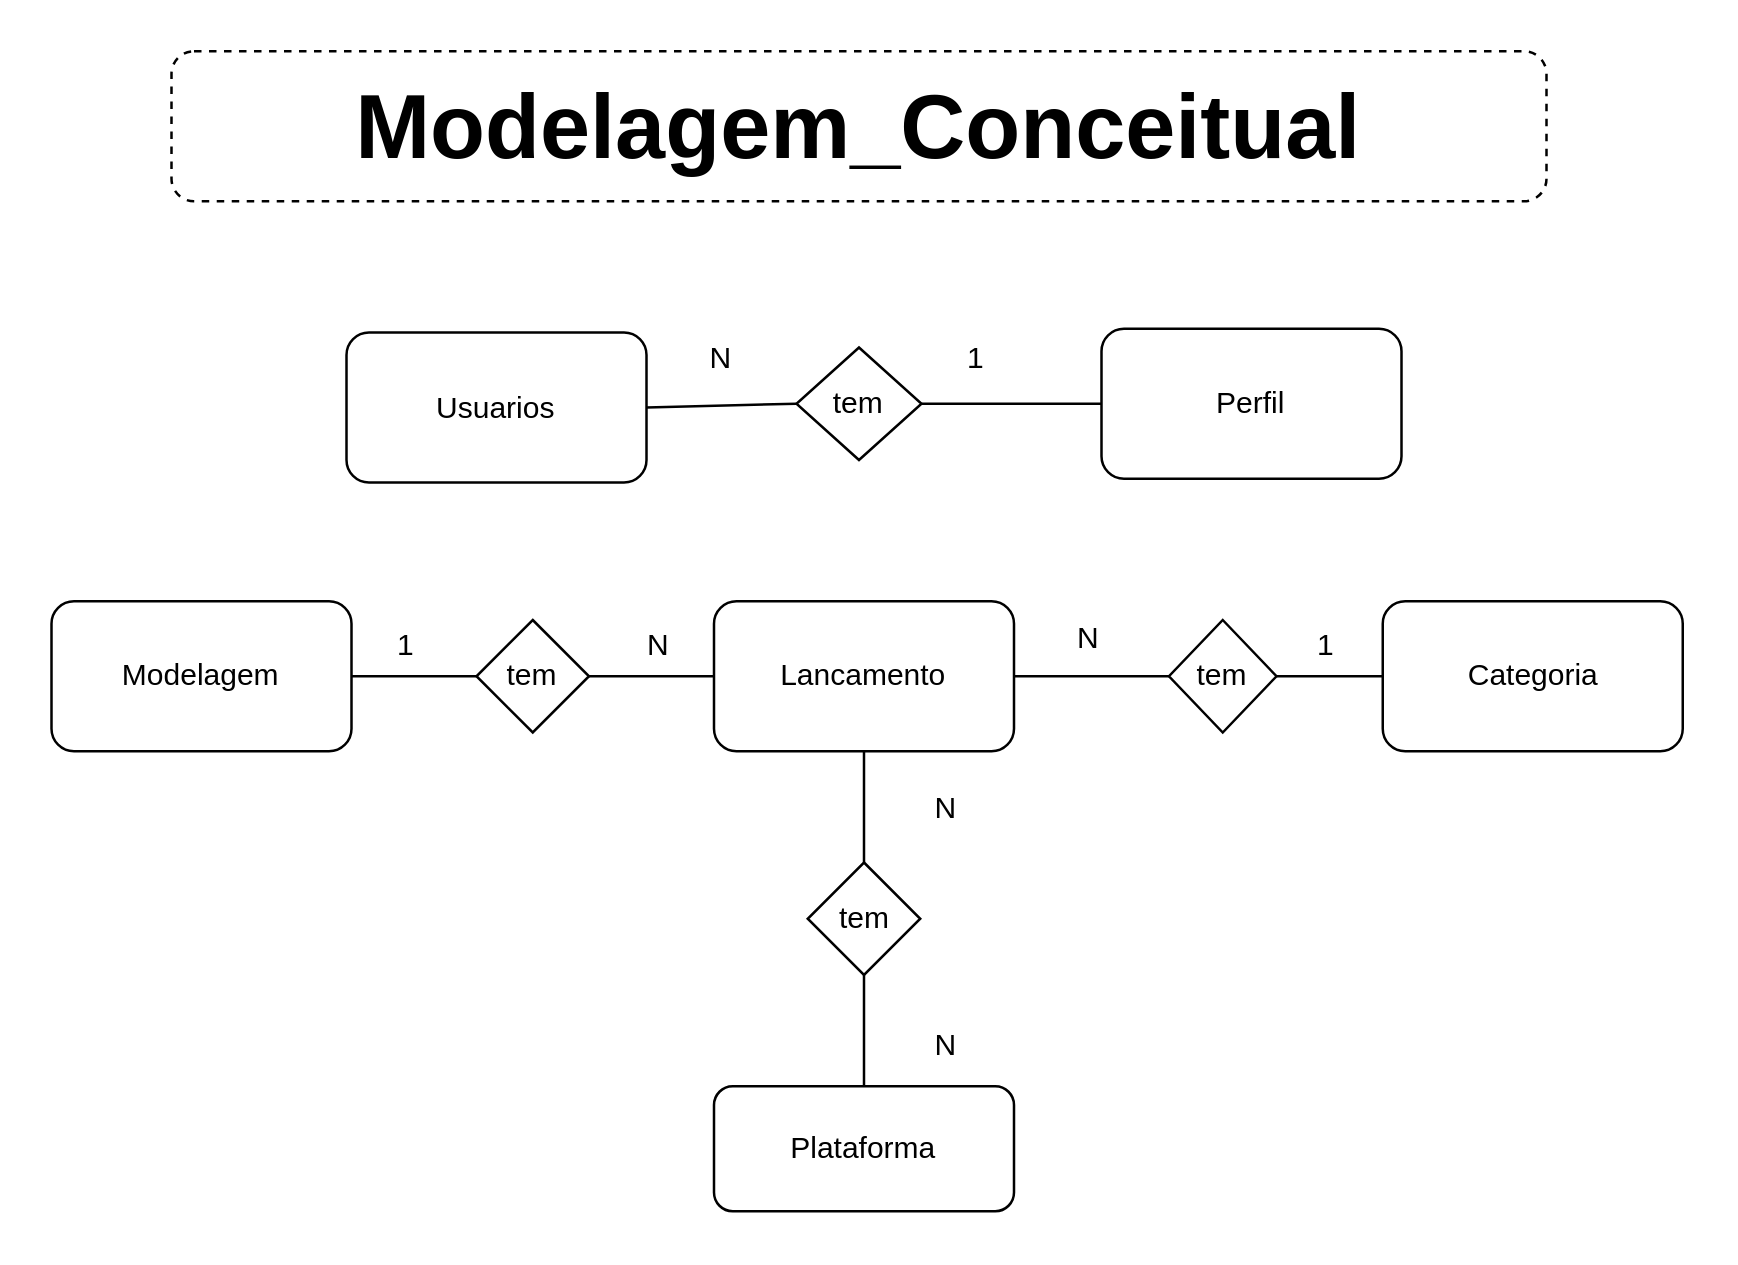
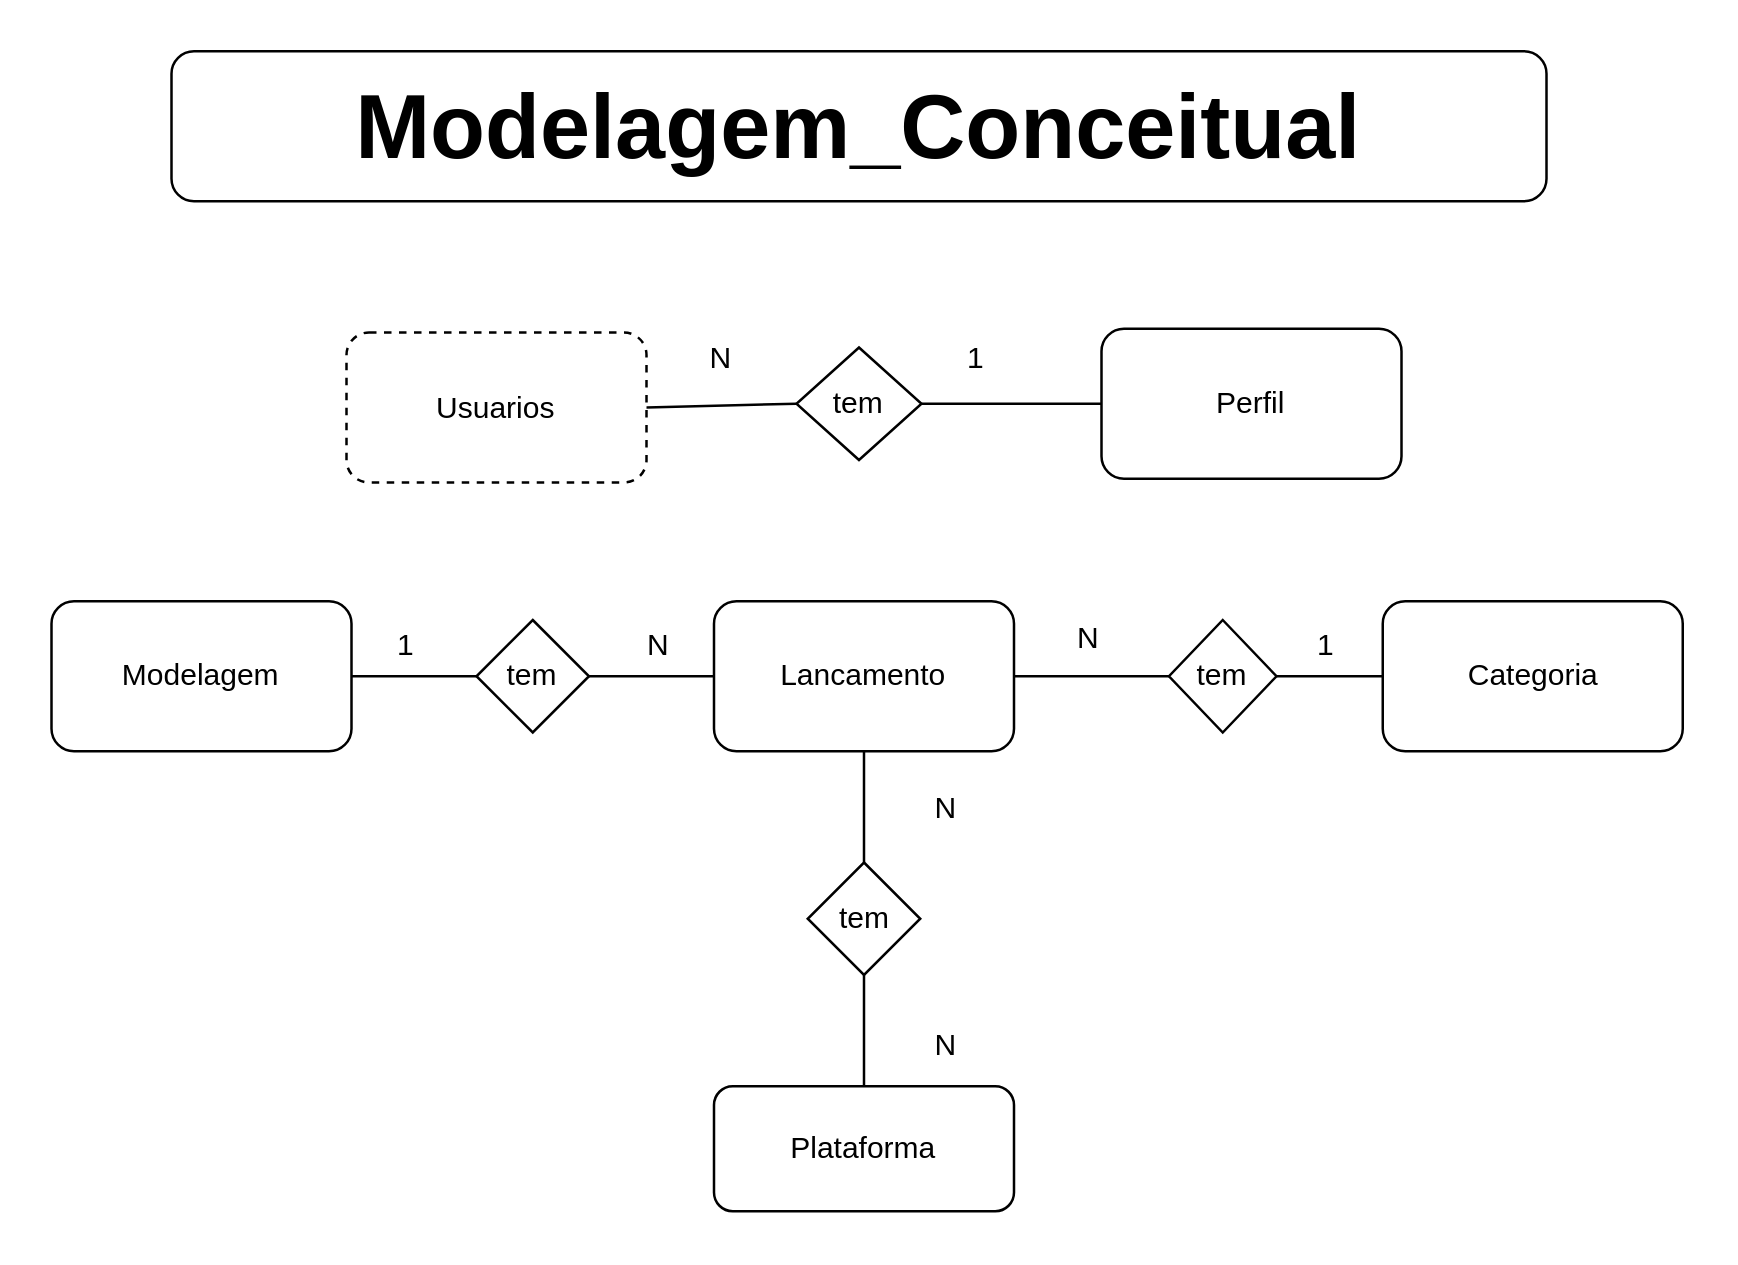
node "Modelagem_Conceitual": style dashed -> solid
node "Usuarios": style solid -> dashed
